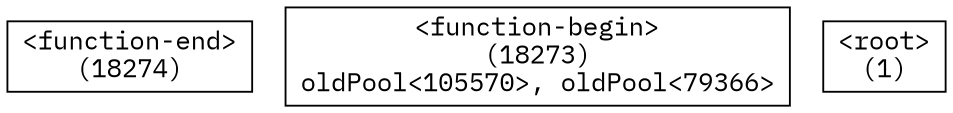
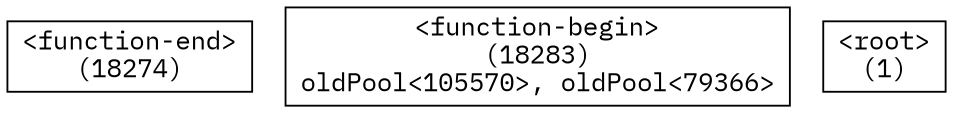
node "<function-begin> (18273) oldPool<105570>, oldPool<79366>": label "<function-begin> (18273) oldPool<105570>, oldPool<79366>" -> "<function-begin> (18283) oldPool<105570>, oldPool<79366>"
